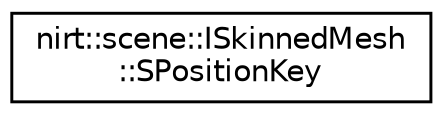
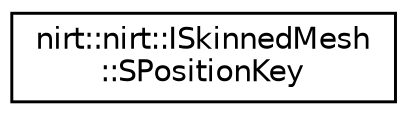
node "nirt::scene::ISkinnedMesh ::SPositionKey": label "nirt::scene::ISkinnedMesh ::SPositionKey" -> "nirt::nirt::ISkinnedMesh ::SPositionKey"
